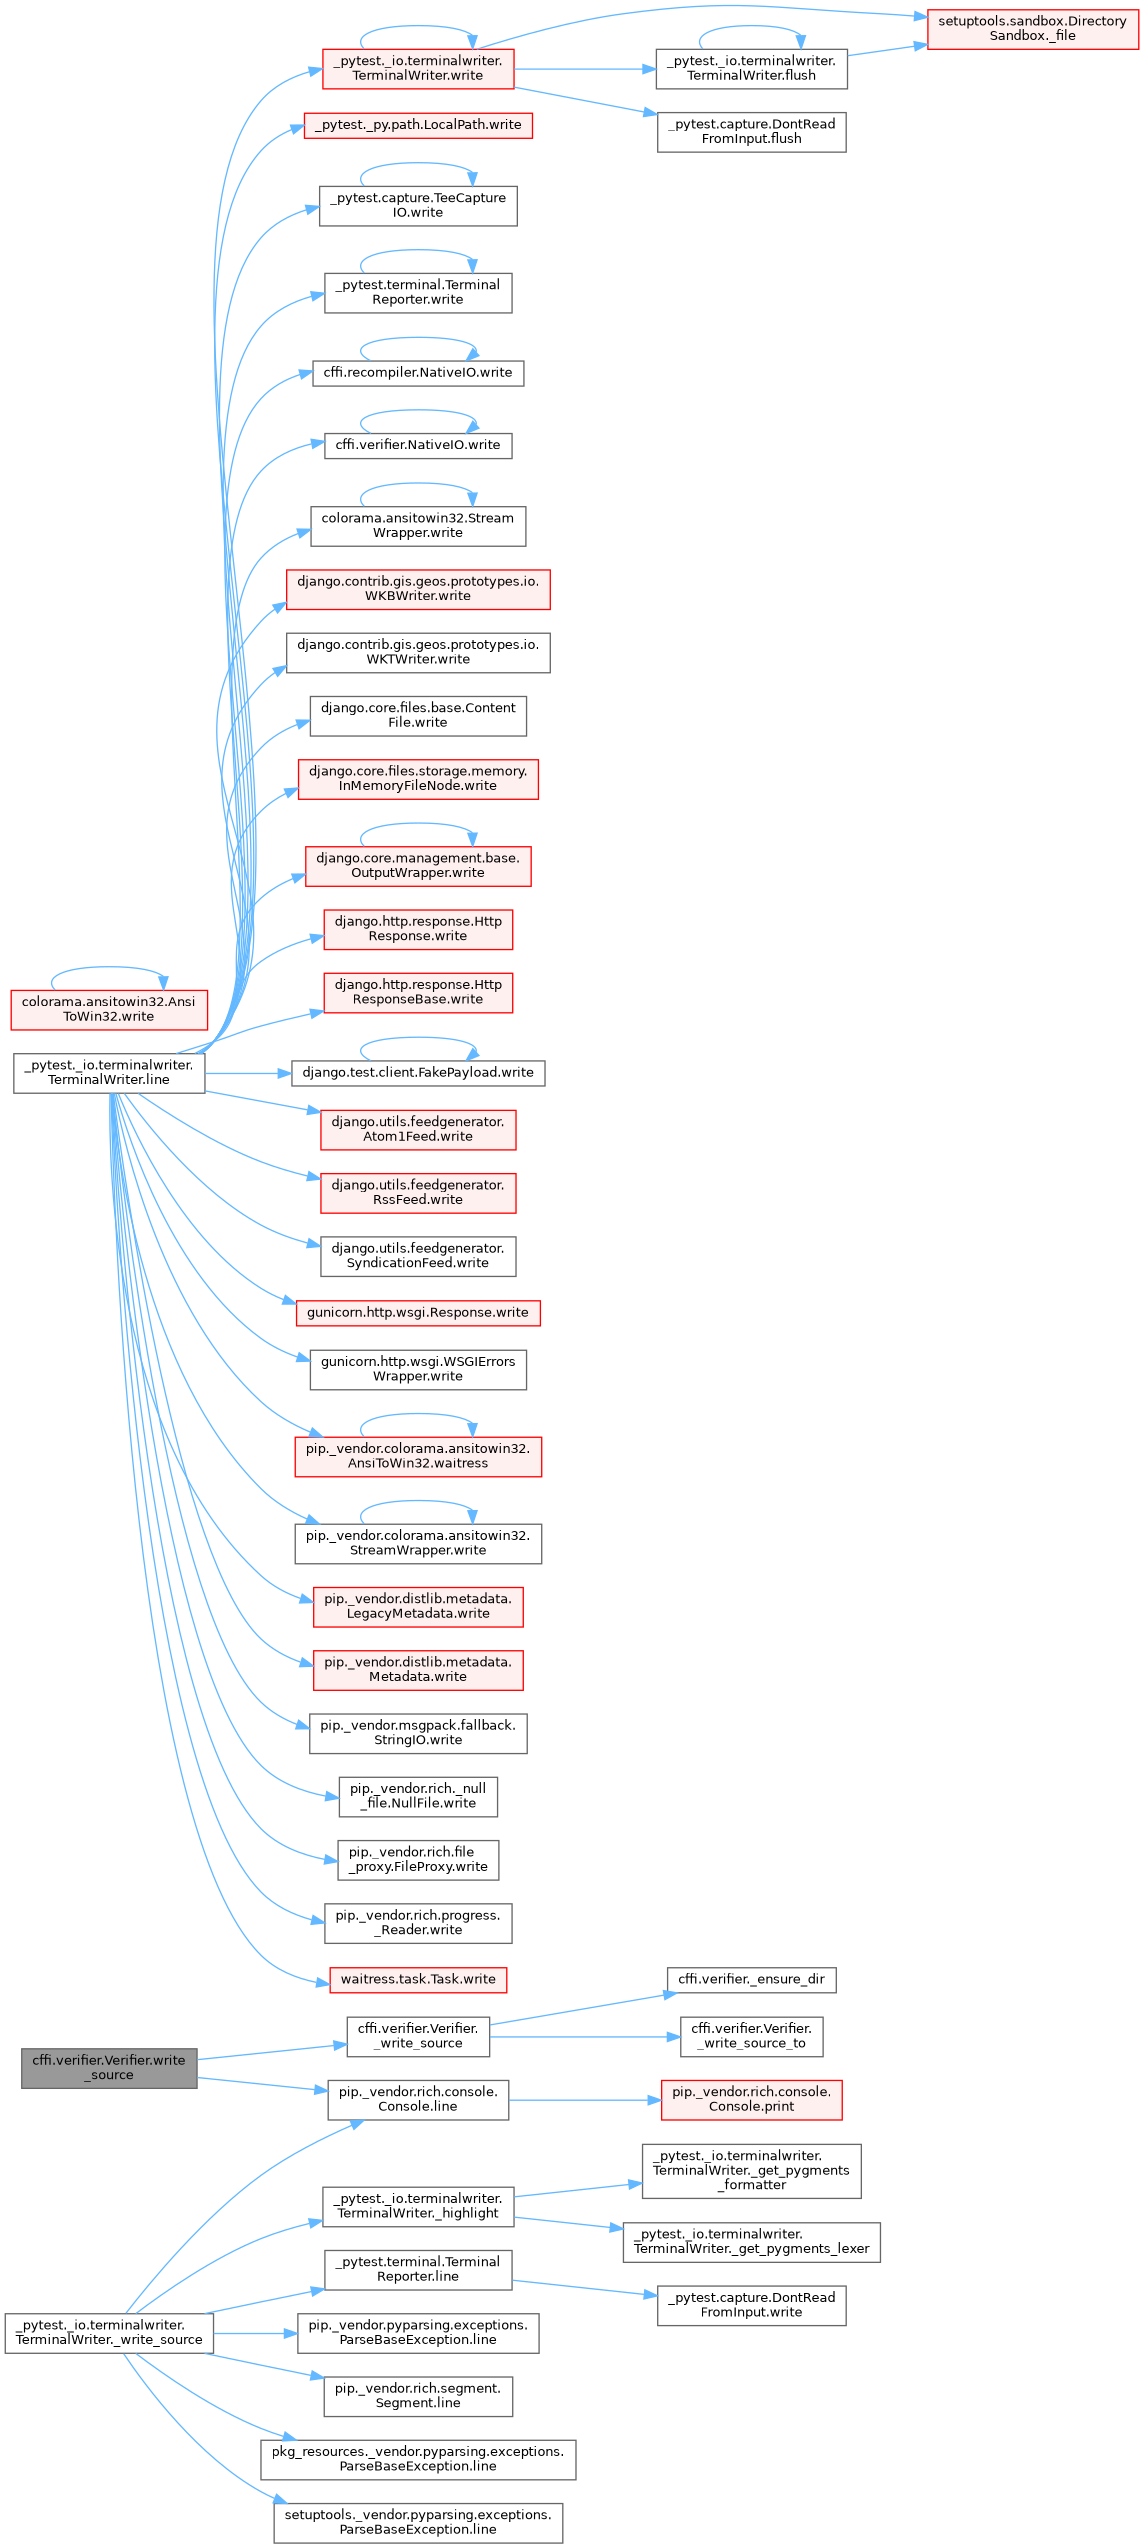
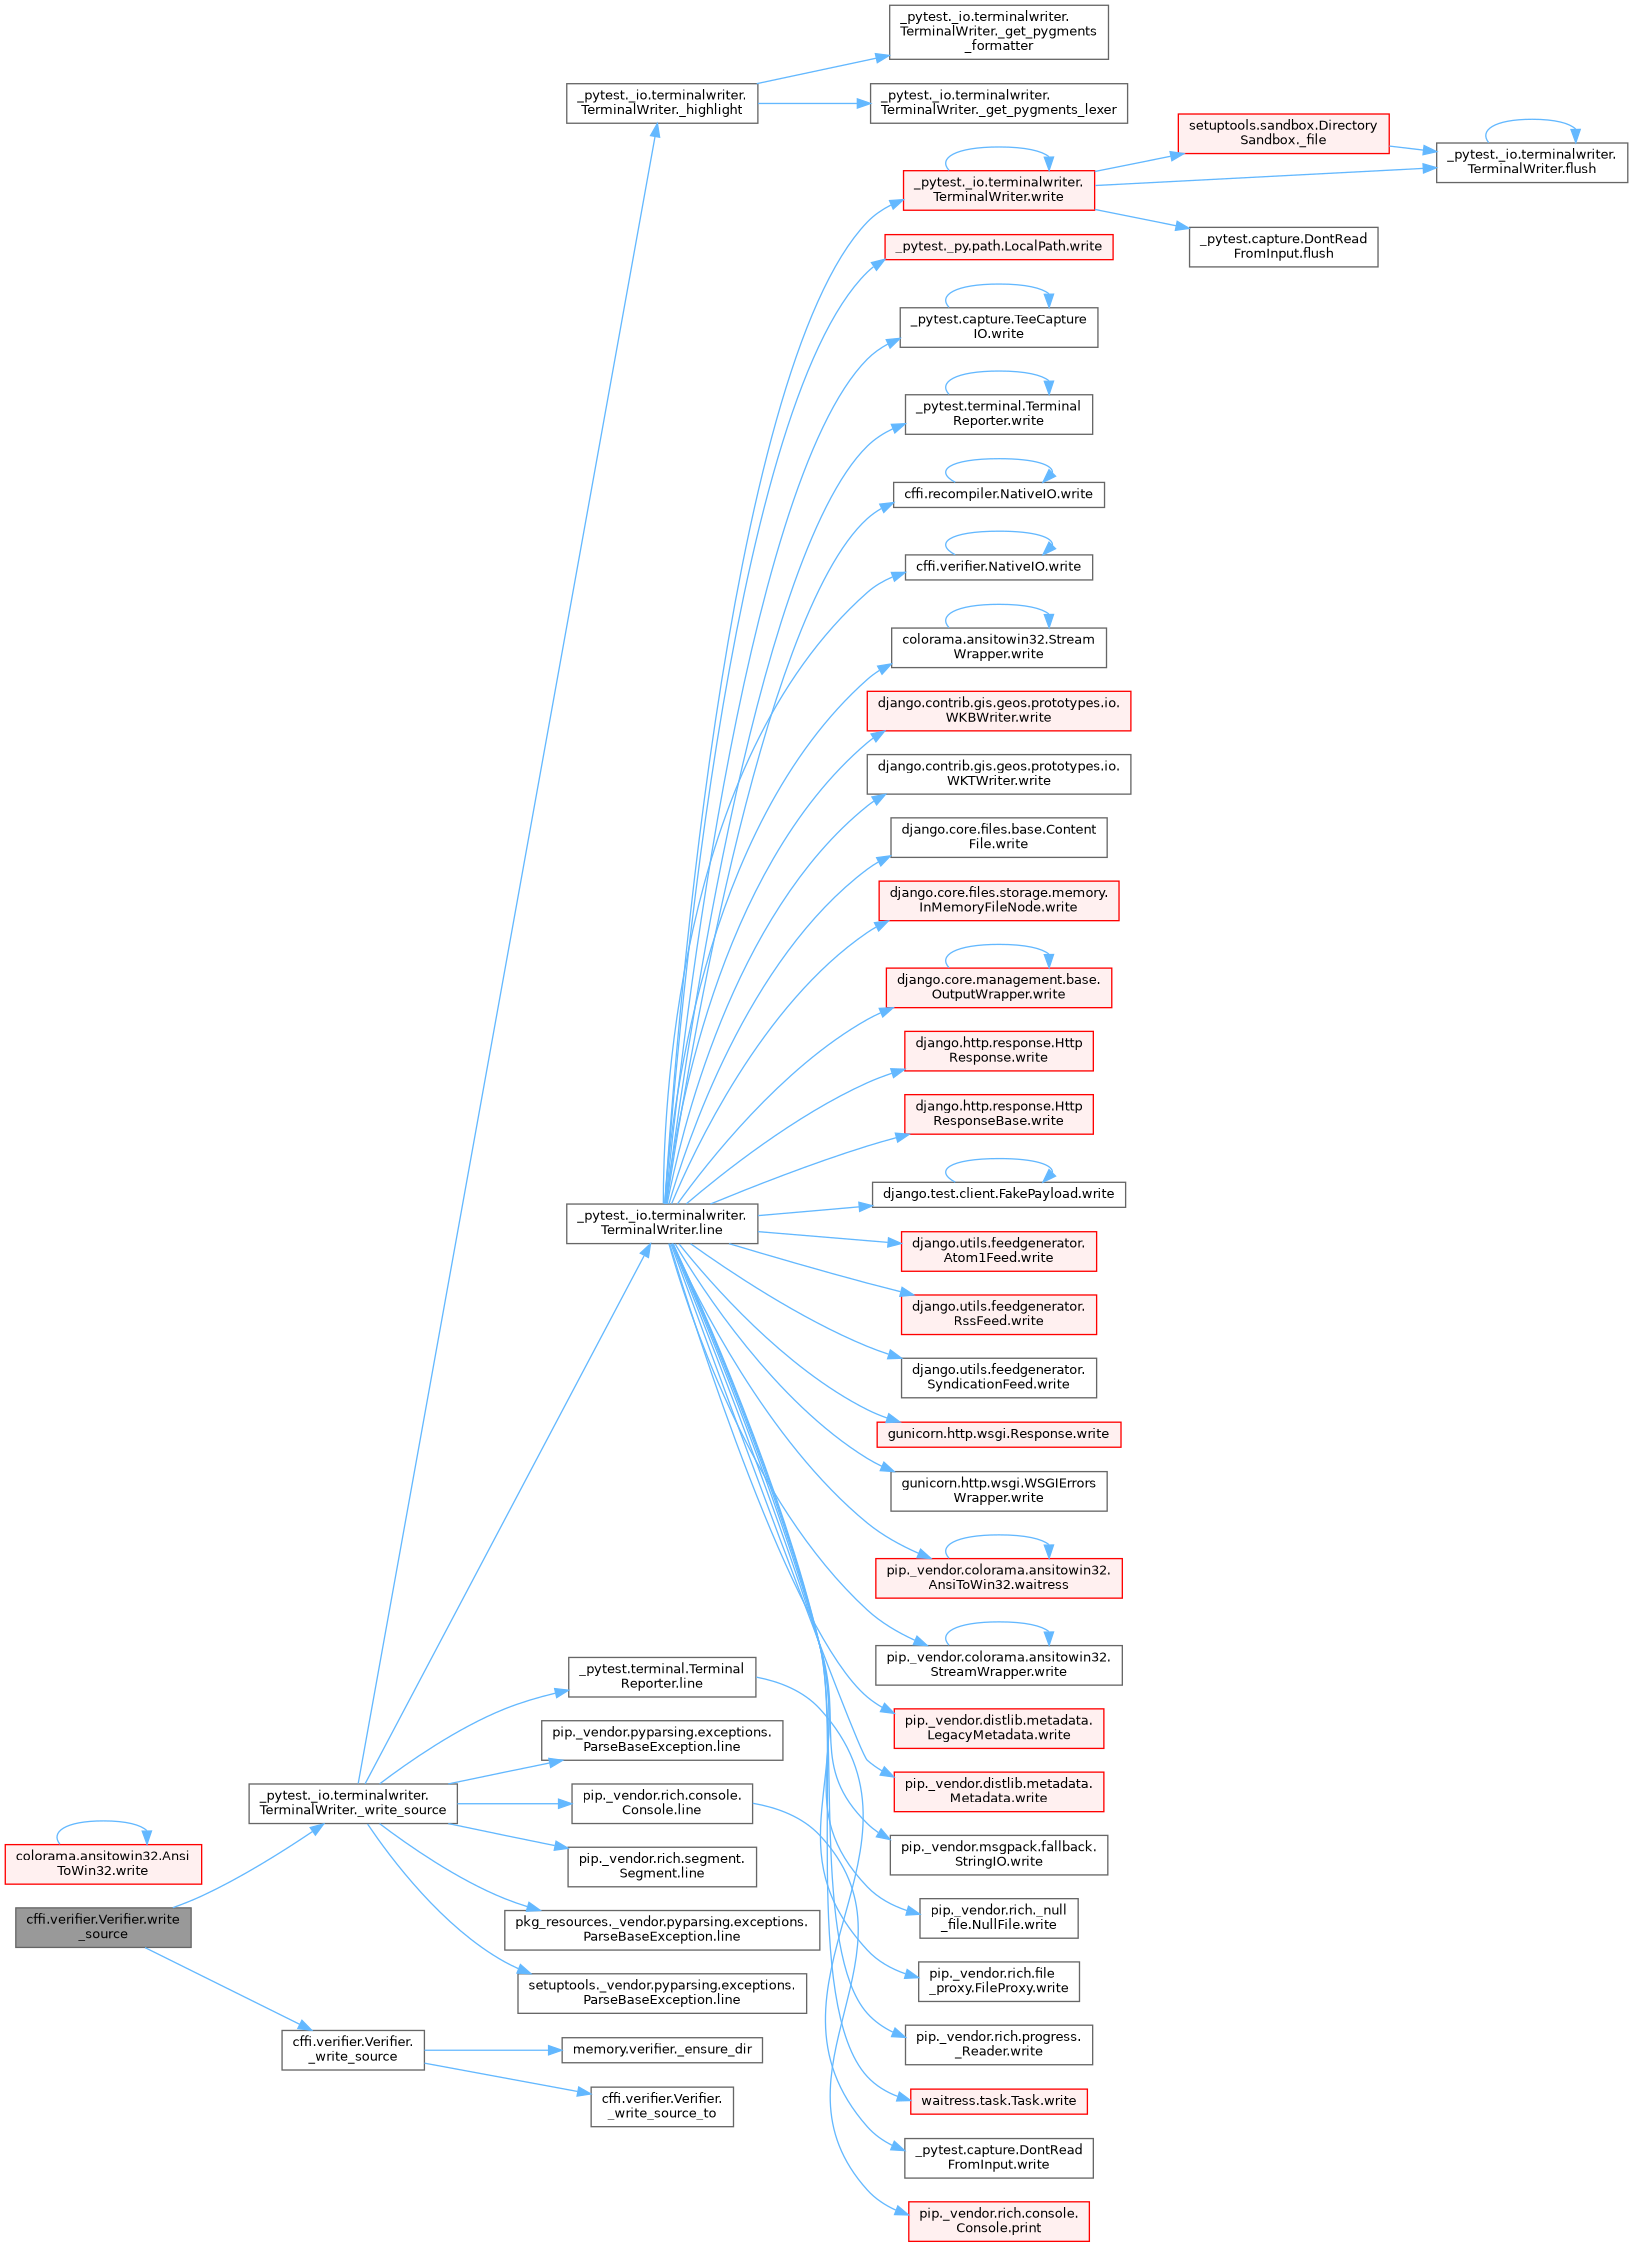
edge "_pytest._io.terminalwriter. TerminalWriter.flush" -> "setuptools.sandbox.Directory Sandbox._file": reversed
edge "_pytest._io.terminalwriter. TerminalWriter._write_source" -> "_pytest._io.terminalwriter. TerminalWriter.line": added
node "cffi.verifier._ensure_dir": label "cffi.verifier._ensure_dir" -> "memory.verifier._ensure_dir"
edge "cffi.verifier.Verifier.write _source" -> "pip._vendor.rich.console. Console.line": now "cffi.verifier.Verifier.write _source" -> "_pytest._io.terminalwriter. TerminalWriter._write_source"
